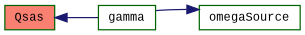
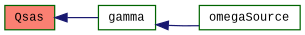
edge "gamma" -> "omegaSource": reversed
